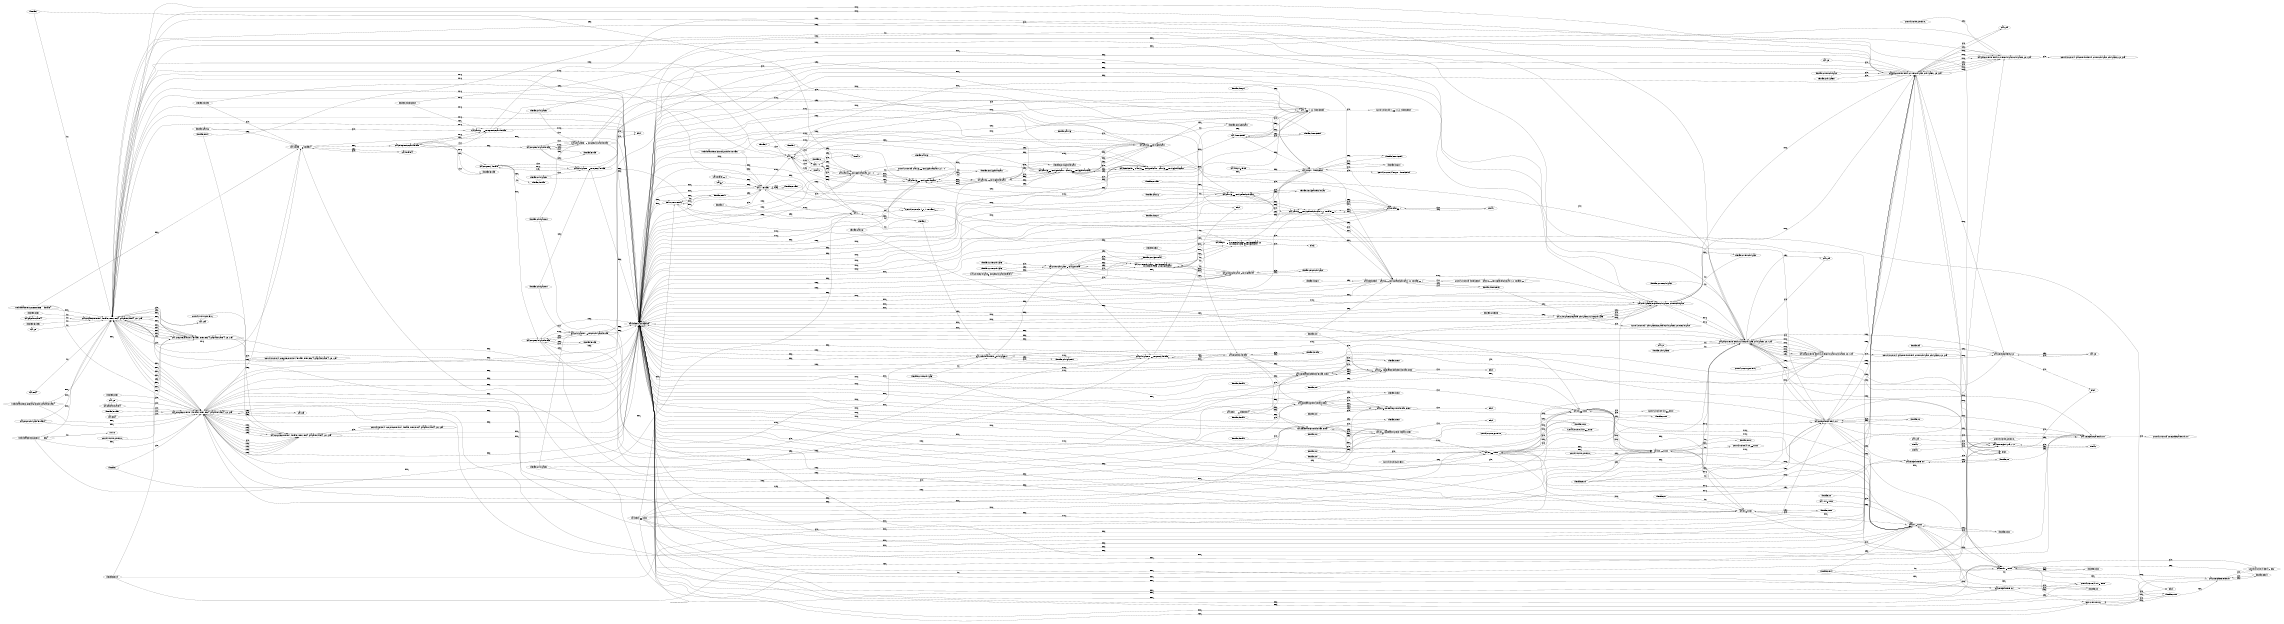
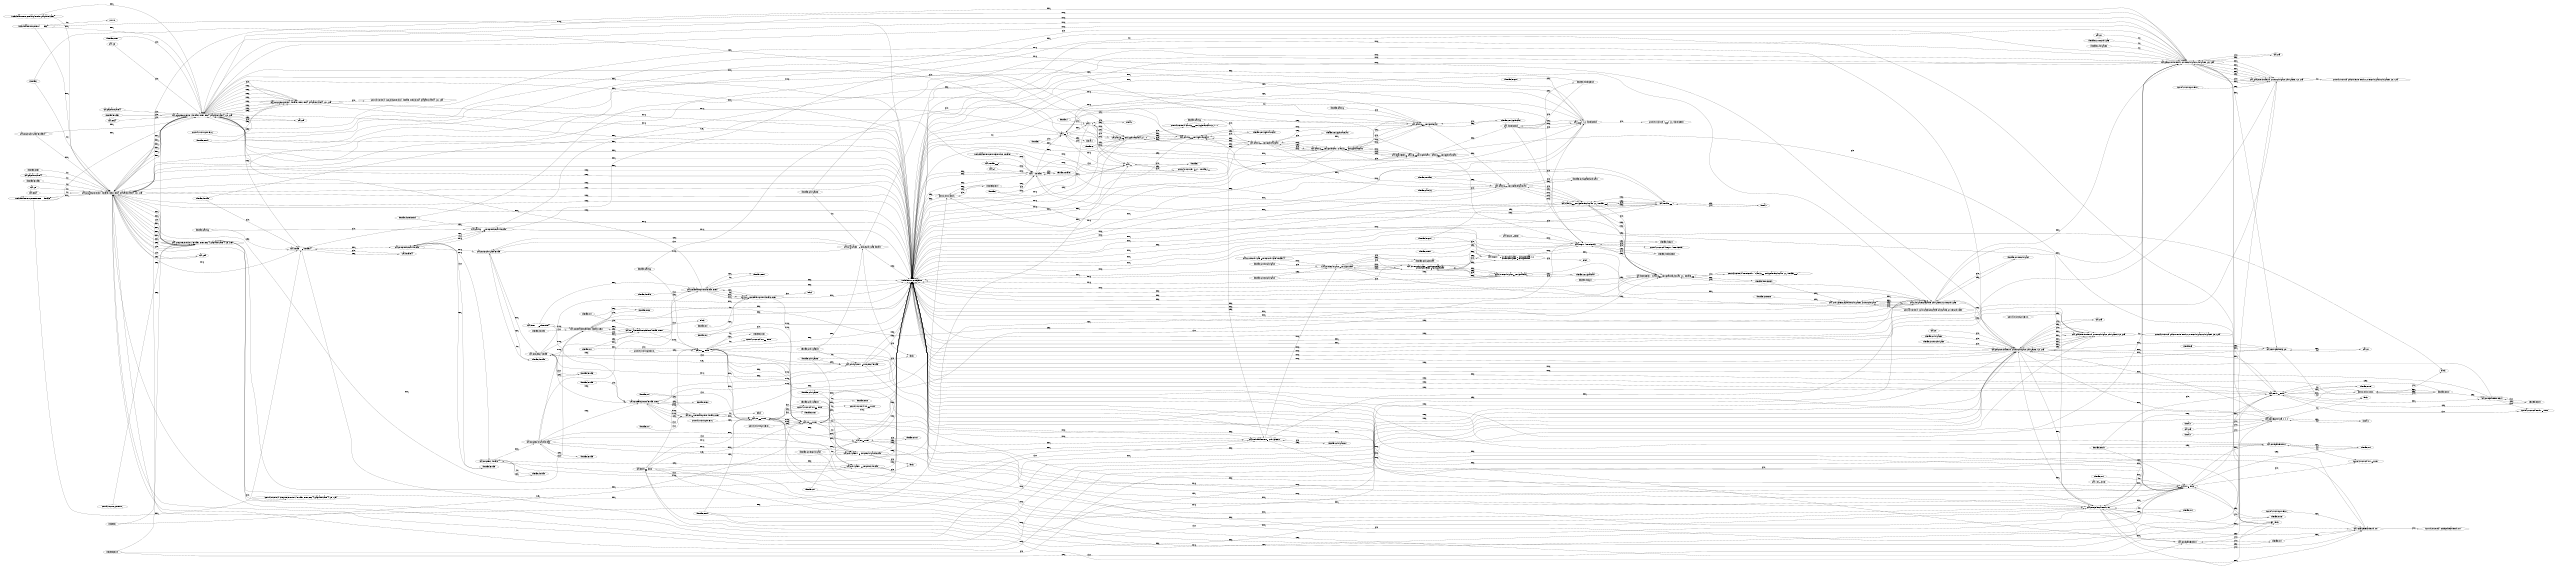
edge "(Call,i == 0)" -> "(MethodReturn,cmsPipeline*)": label "DDG: " -> "AST: "
node "(Identifier,cmsGetColorSpace)": label "(Identifier,cmsGetColorSpace)" -> "(Identifier,cmsSigLabData)"
edge "(Call,CurrentColorSpace != cmsSigXYZData)" -> "(Call,ColorSpaceOut   = cmsGetPCS(hProfile))": now "(Call,CurrentColorSpace != cmsSigXYZData)" -> "(MethodReturn,cmsPipeline*)"
node "(ControlStructure,if (Result != BPC))": label "(ControlStructure,if (Result != BPC))" -> "(ControlStructure,if (Result != NULL))"
